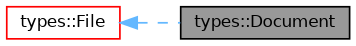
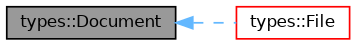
edge "types::Document" -> "types::File": reversed
